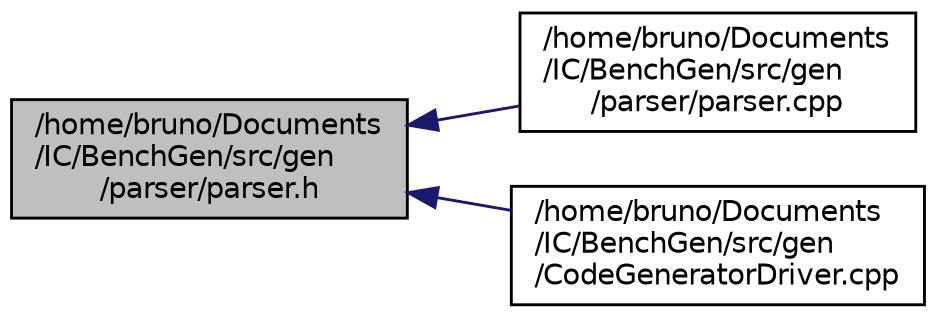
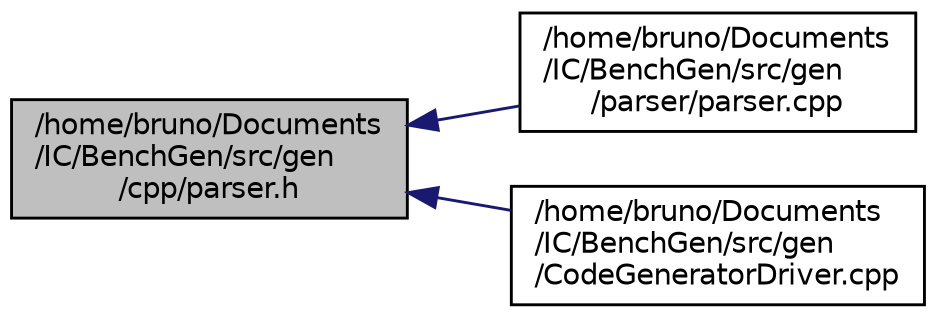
node "/home/bruno/Documents /IC/BenchGen/src/gen /parser/parser.h": label "/home/bruno/Documents /IC/BenchGen/src/gen /parser/parser.h" -> "/home/bruno/Documents /IC/BenchGen/src/gen /cpp/parser.h"
